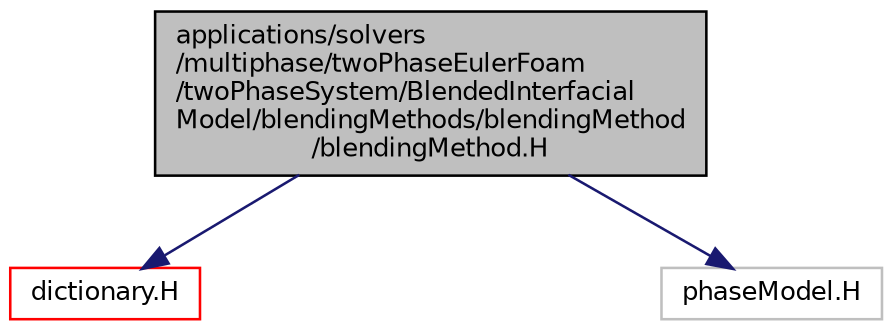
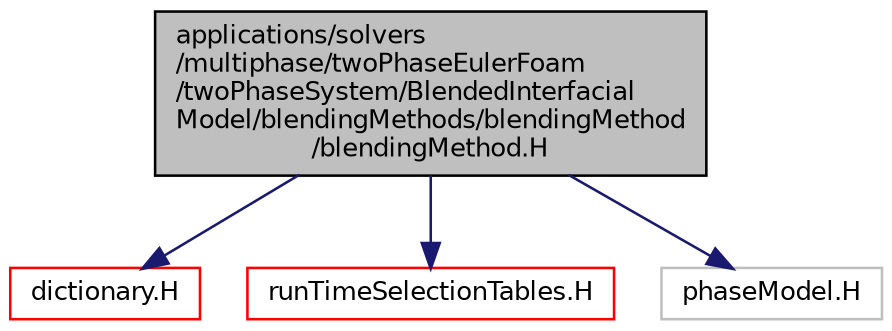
node "runTimeSelectionTables.H": added
